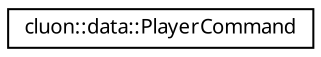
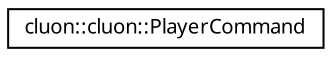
node "cluon::data::PlayerCommand": label "cluon::data::PlayerCommand" -> "cluon::cluon::PlayerCommand"
